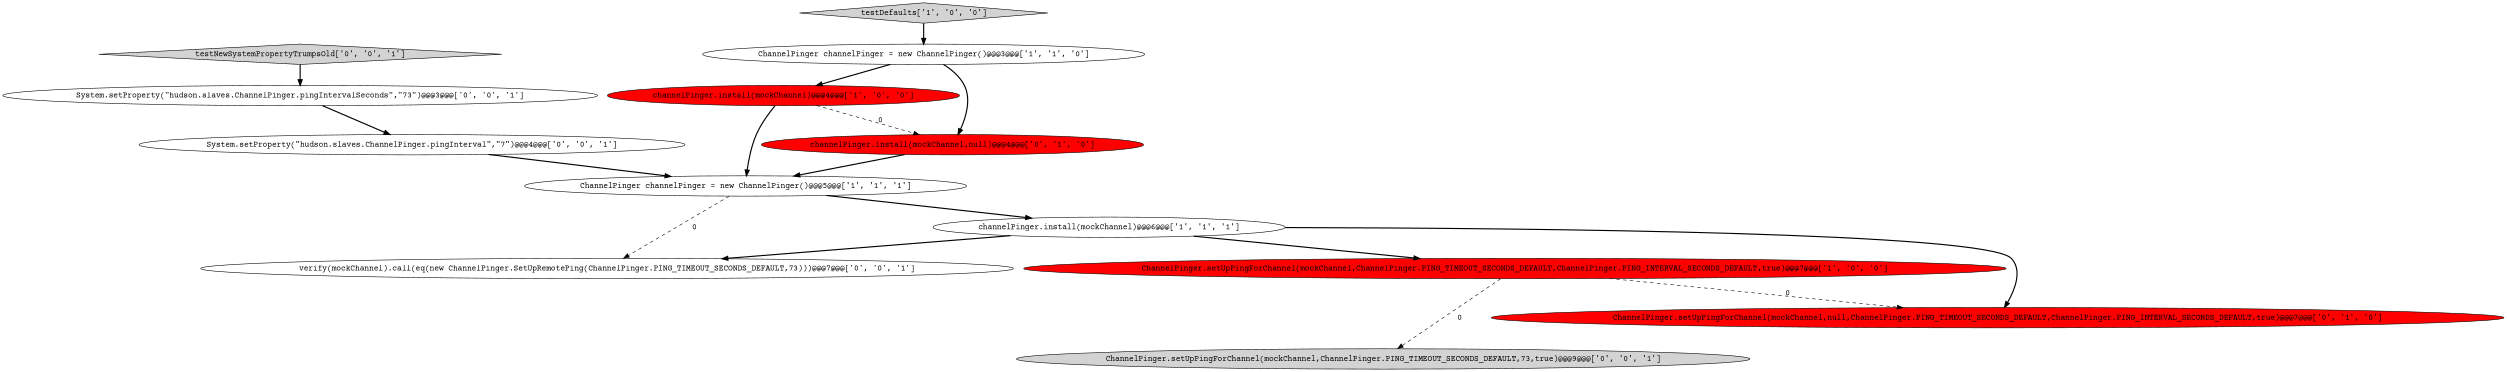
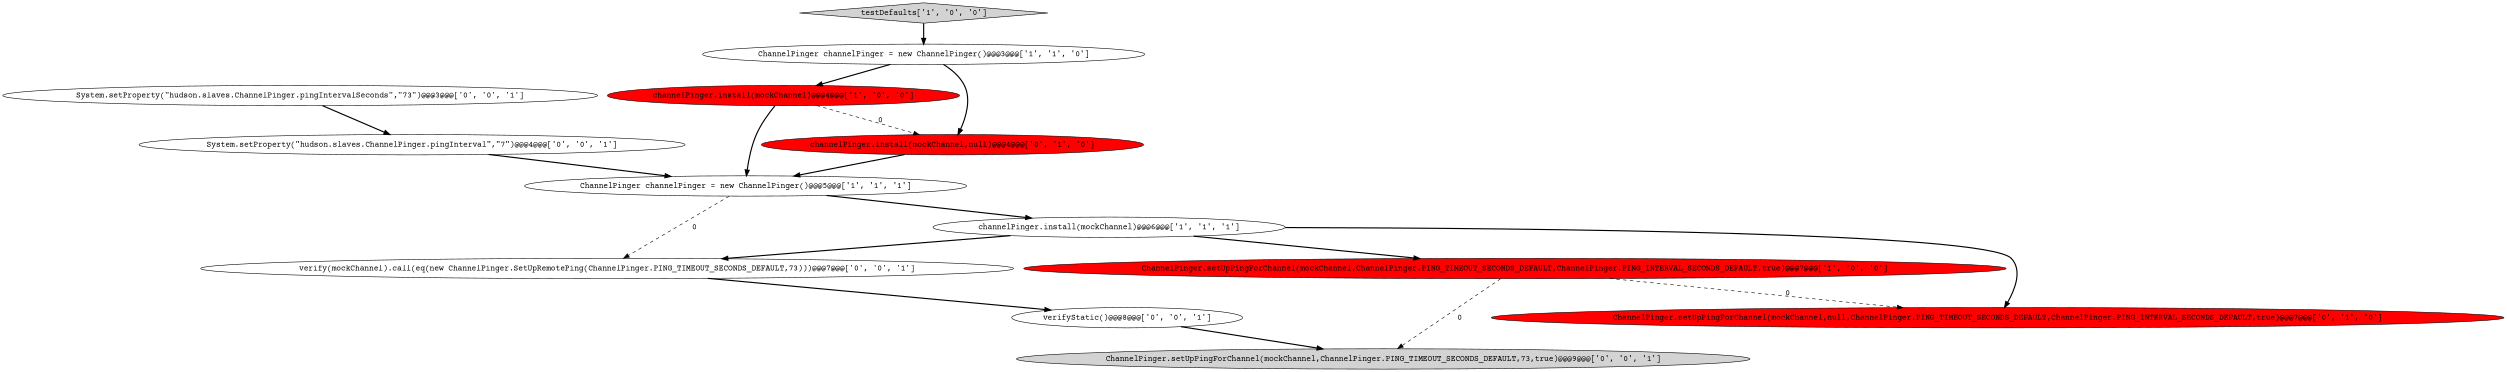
node "testNewSystemPropertyTrumpsOld['0', '0', '1']": removed
node "verifyStatic()@@@8@@@['0', '0', '1']": added
